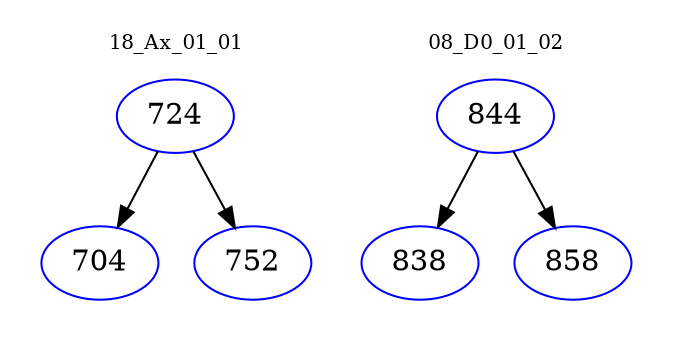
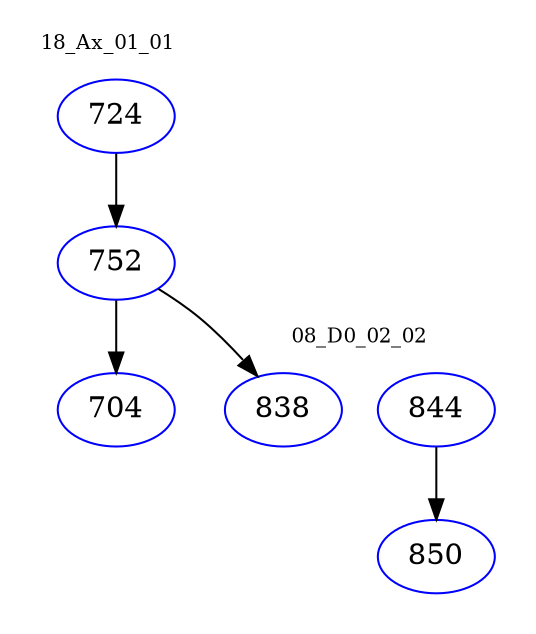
cluster "08_D0_01_02": label "08_D0_01_02" -> "08_D0_02_02"
edge "724" -> "704": now "752" -> "704"
edge "844" -> "838": now "752" -> "838"
node "858": label "858" -> "850"
